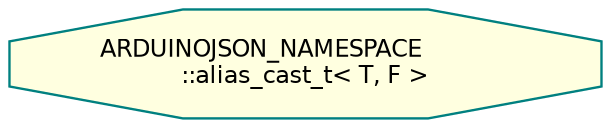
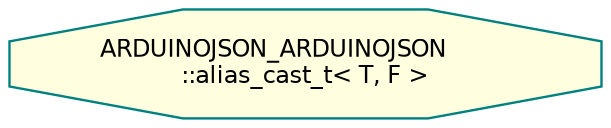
node "ARDUINOJSON_NAMESPACE ::alias_cast_t< T, F >": label "ARDUINOJSON_NAMESPACE ::alias_cast_t< T, F >" -> "ARDUINOJSON_ARDUINOJSON ::alias_cast_t< T, F >"
